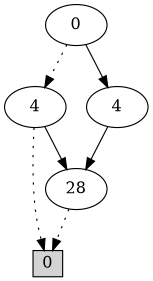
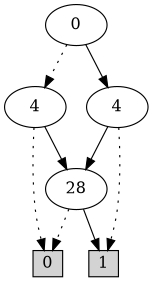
node "1": added
